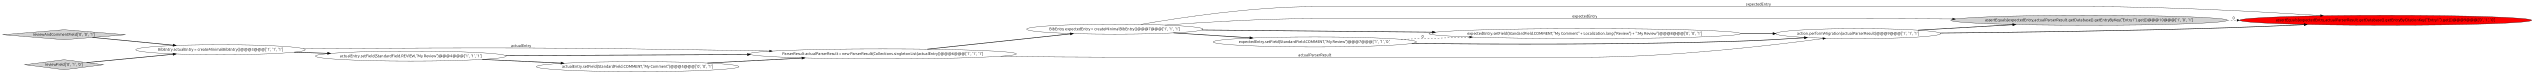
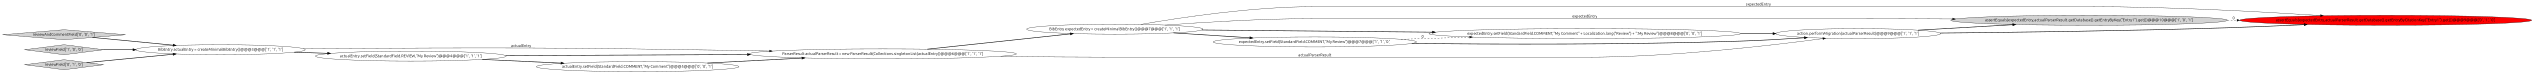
node "reviewField['1', '0', '0']": added
